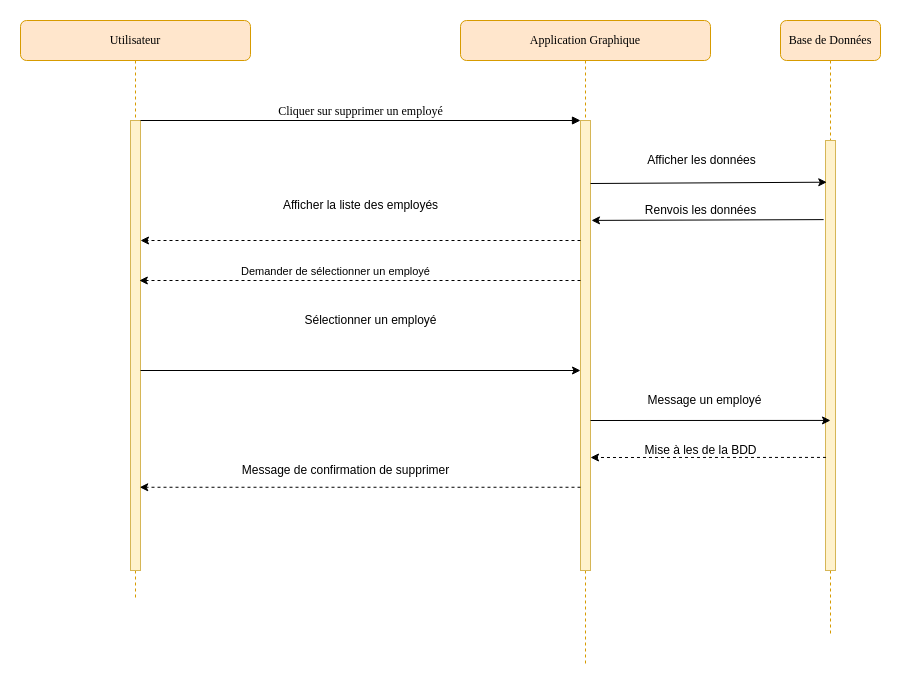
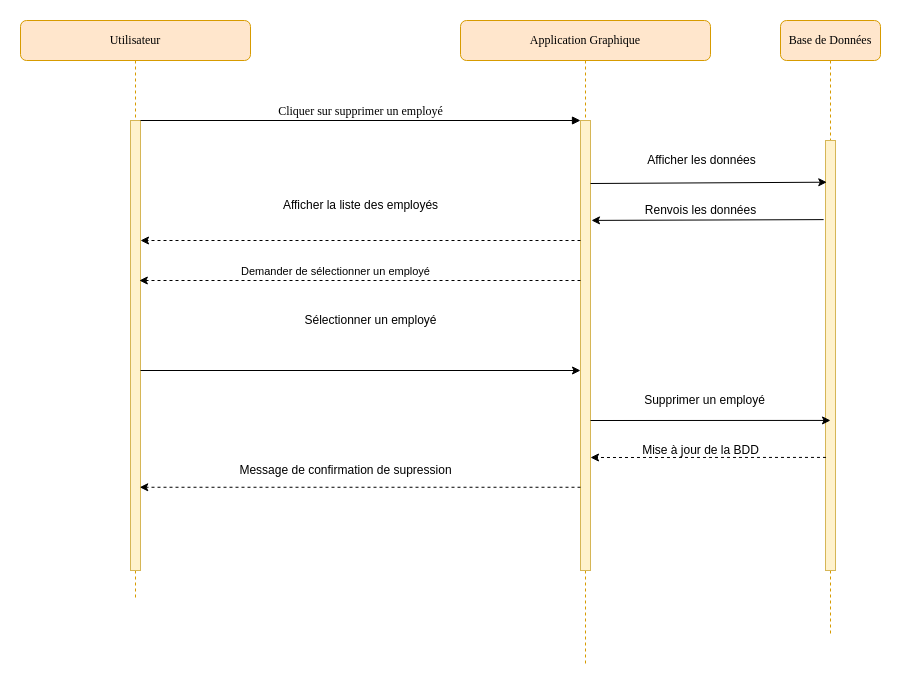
node "Message un employé": label "Message un employé" -> "Supprimer un employé"
node "Mise à les de la BDD": label "Mise à les de la BDD" -> "Mise à jour de la BDD"
node "Message de confirmation de supprimer": label "Message de confirmation de supprimer" -> "Message de confirmation de supression"
